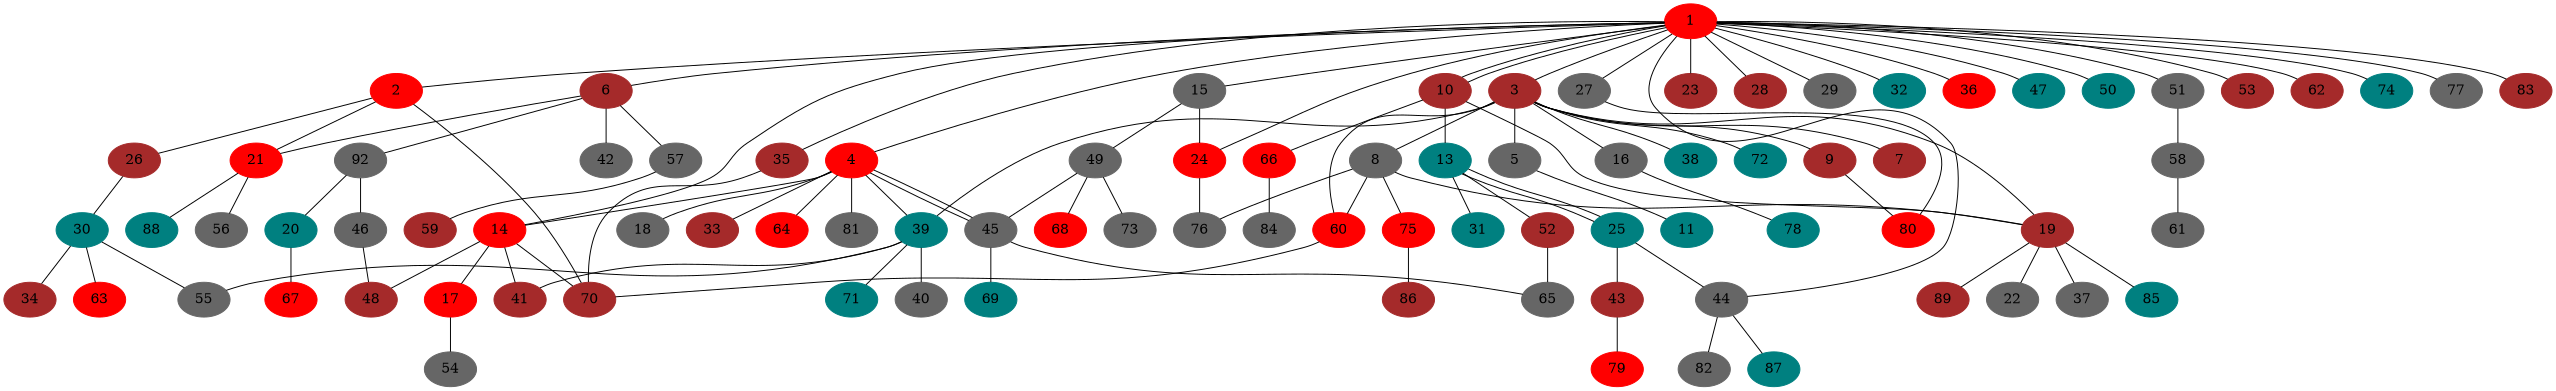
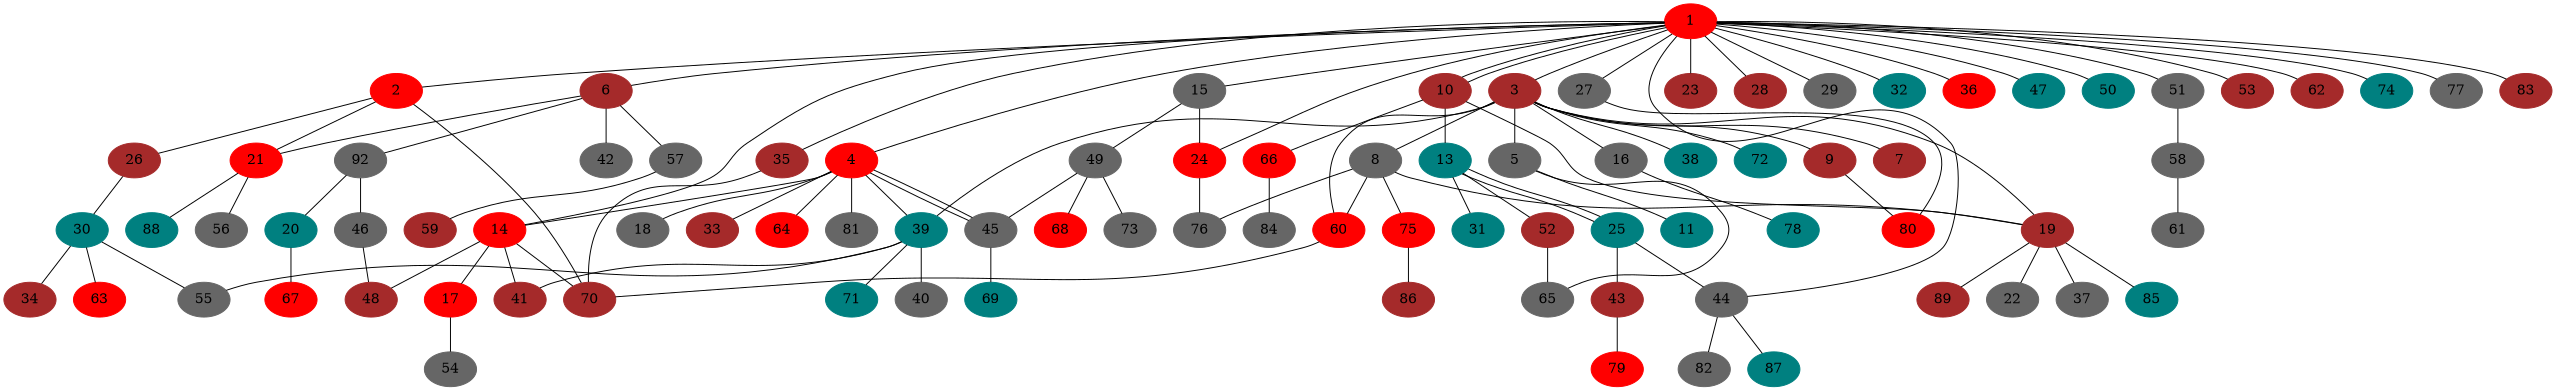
edge "45" -- "65": now "5" -- "65"
